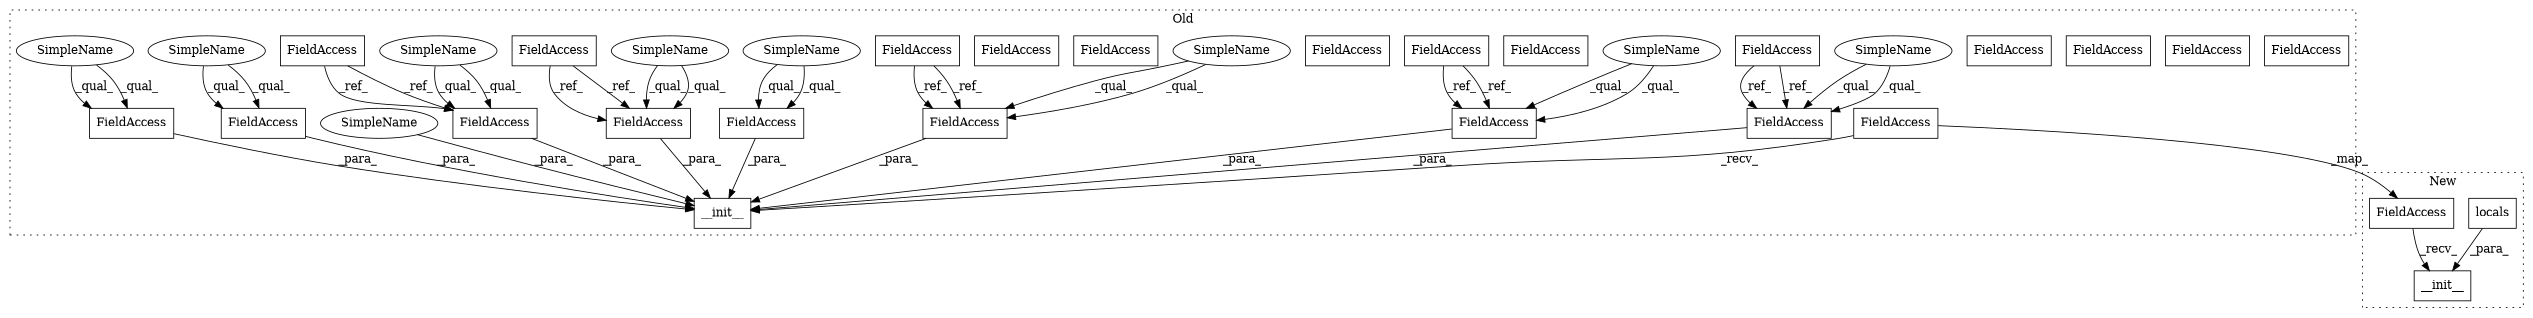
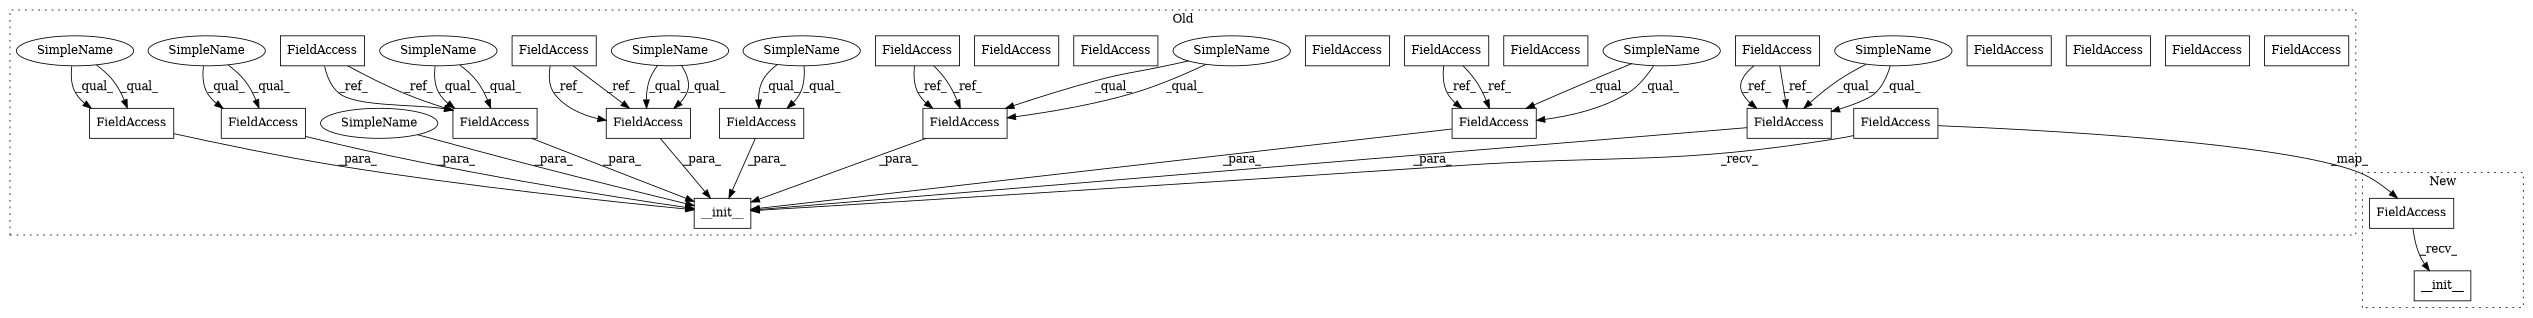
node "locals": removed
